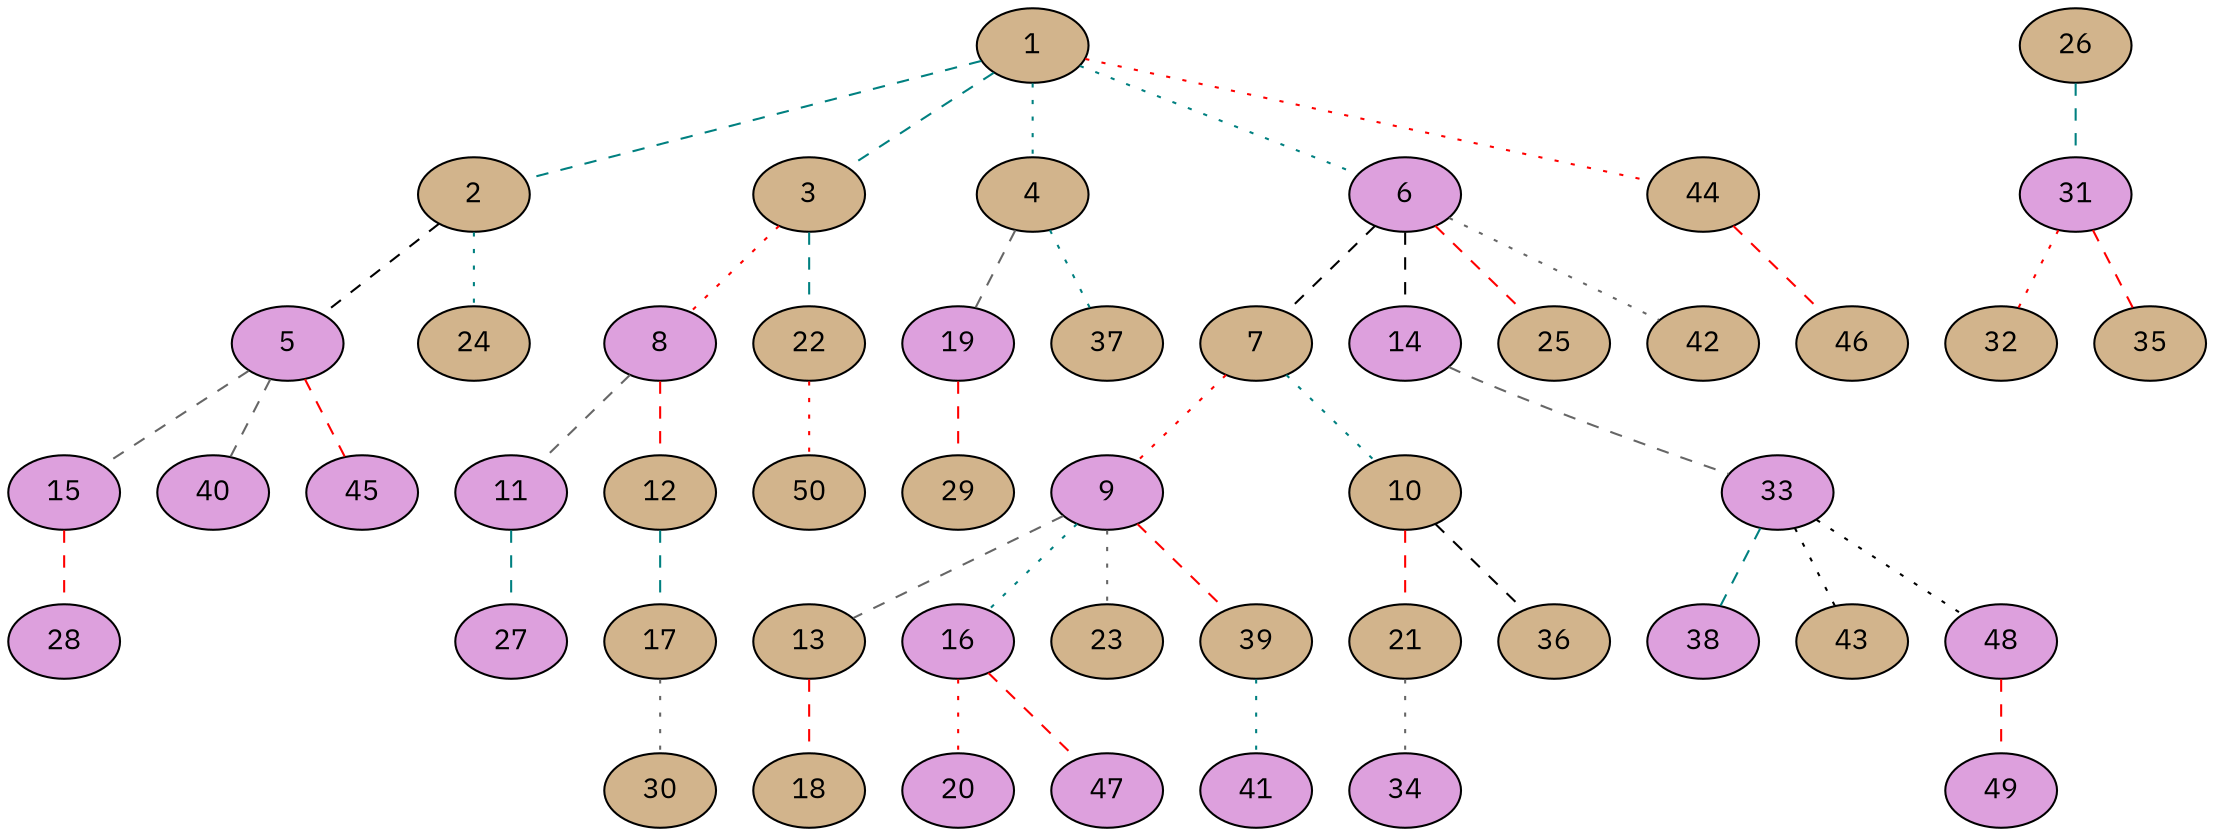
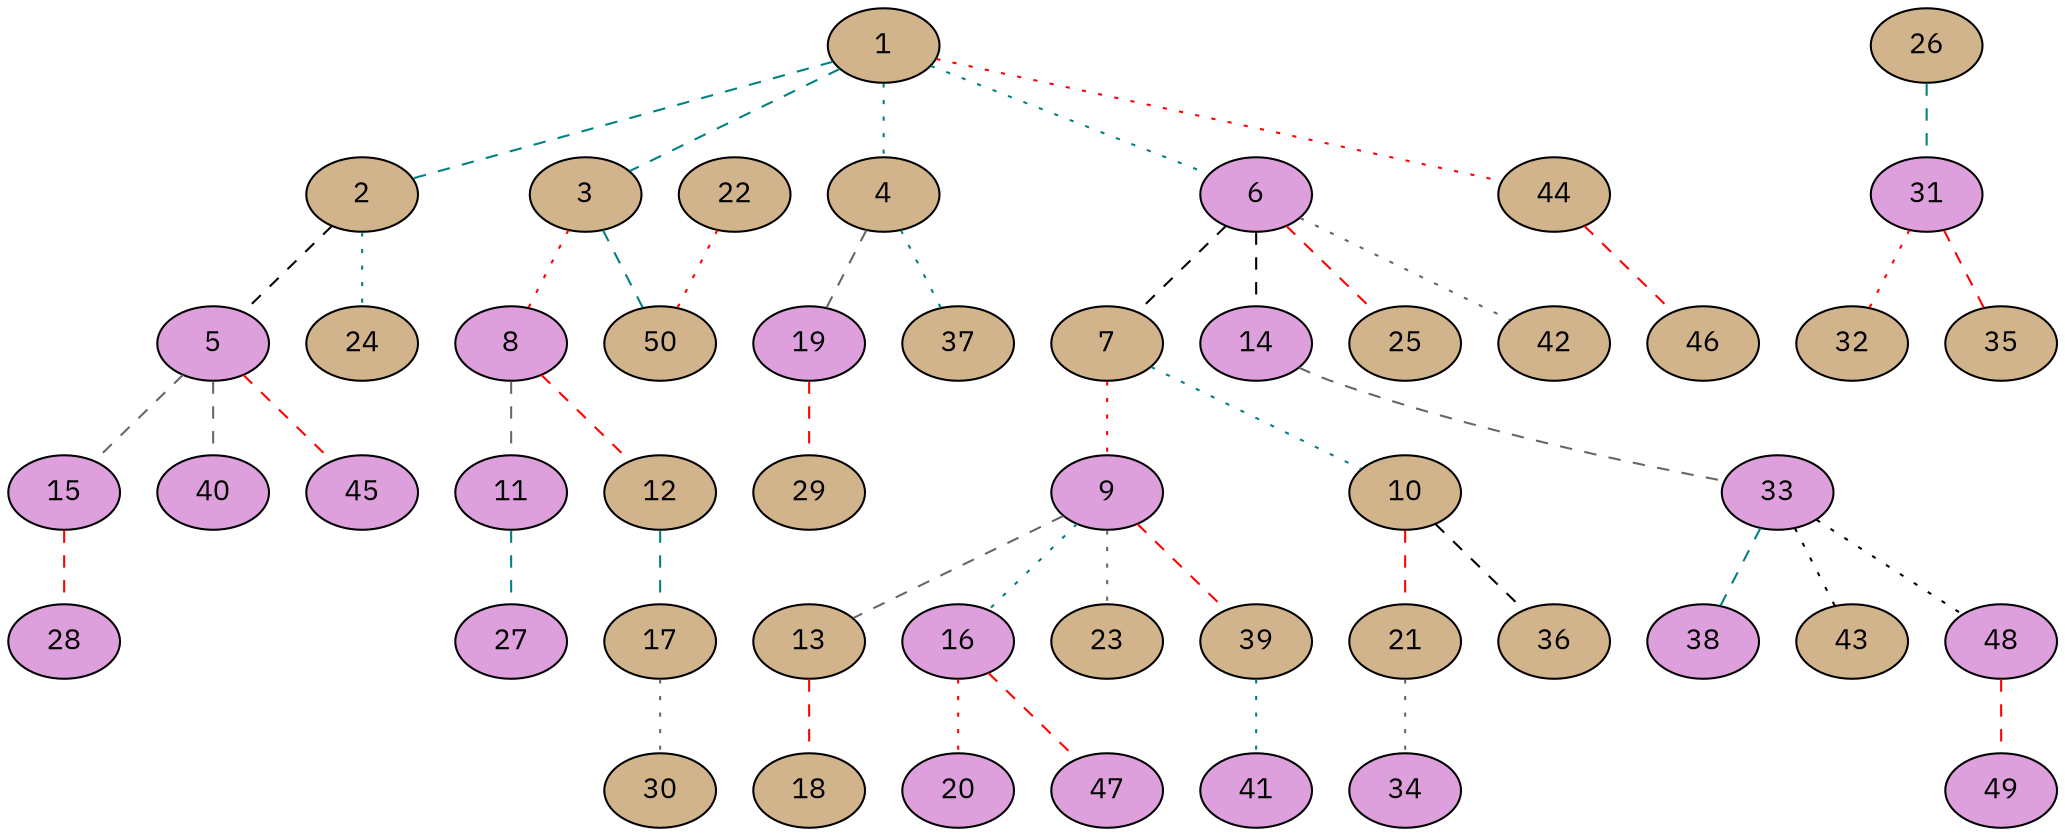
edge "3" -- "22": now "3" -- "50"
